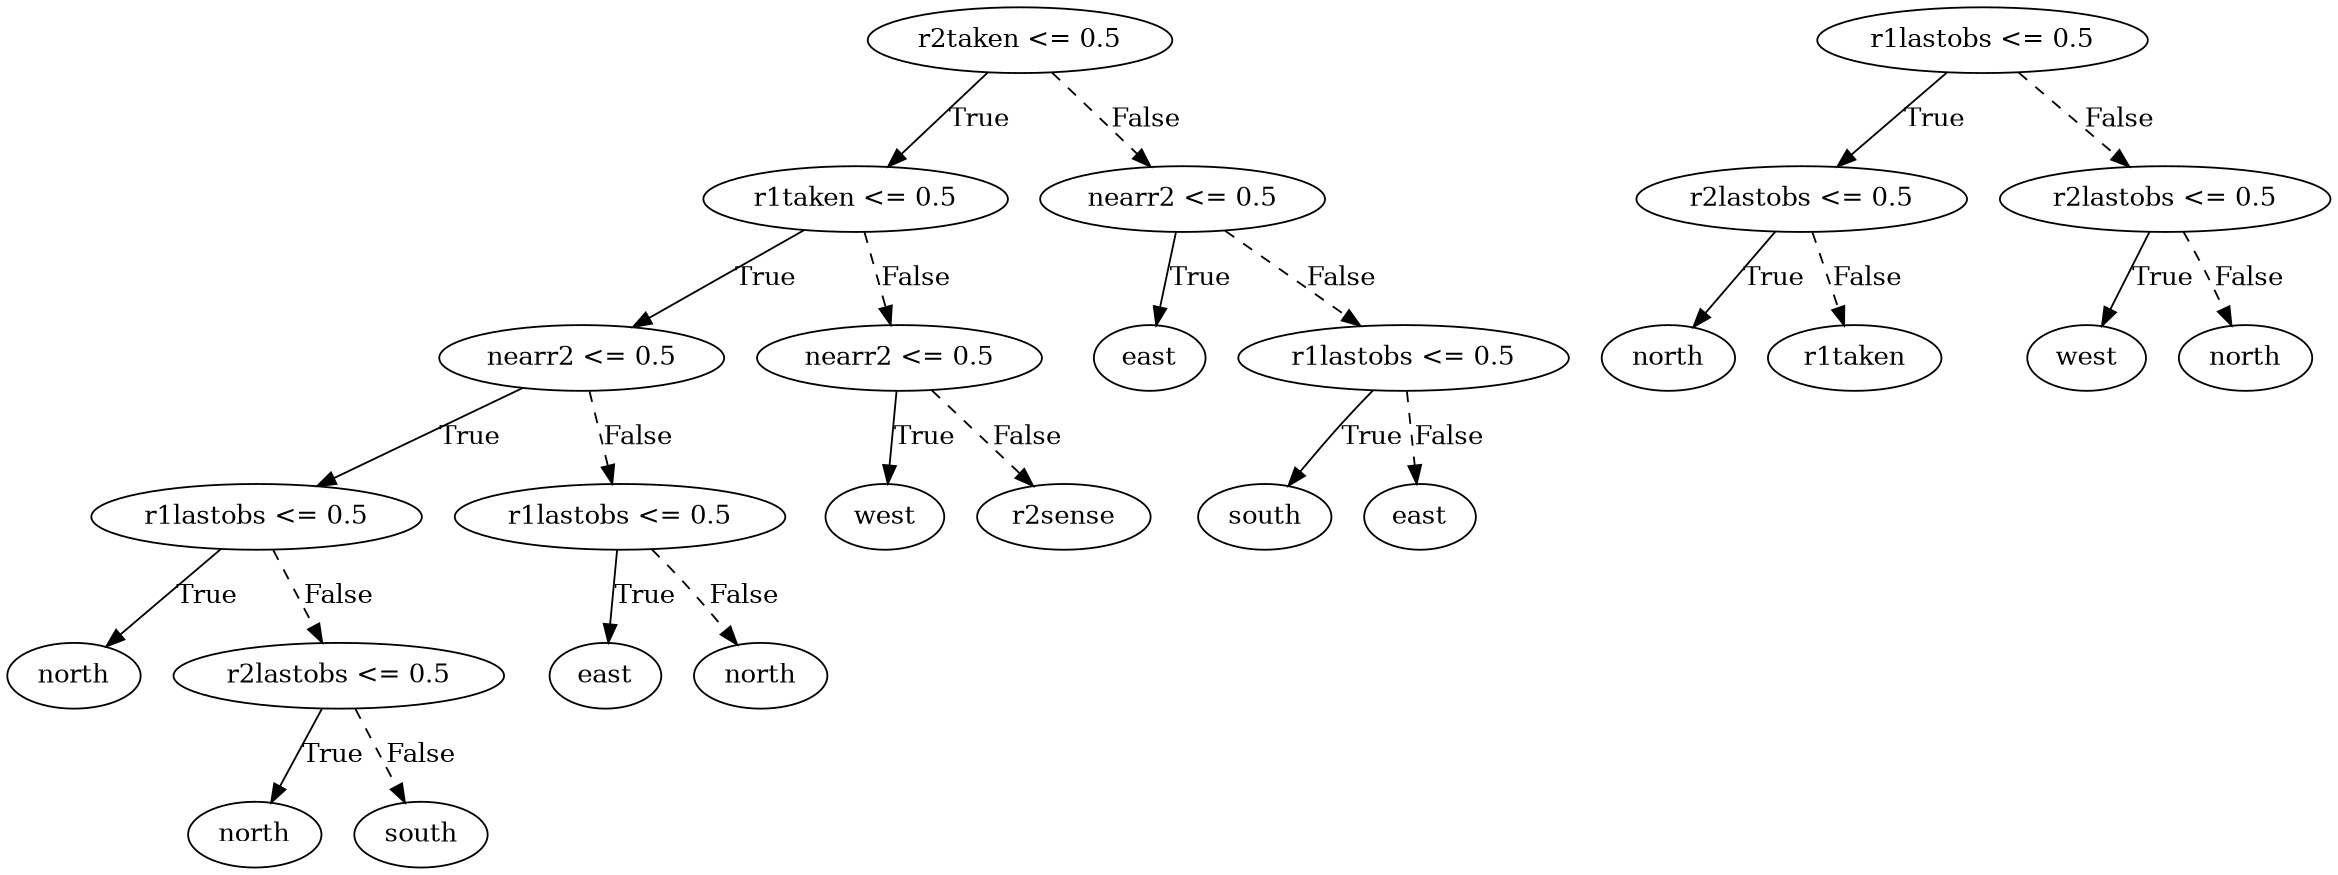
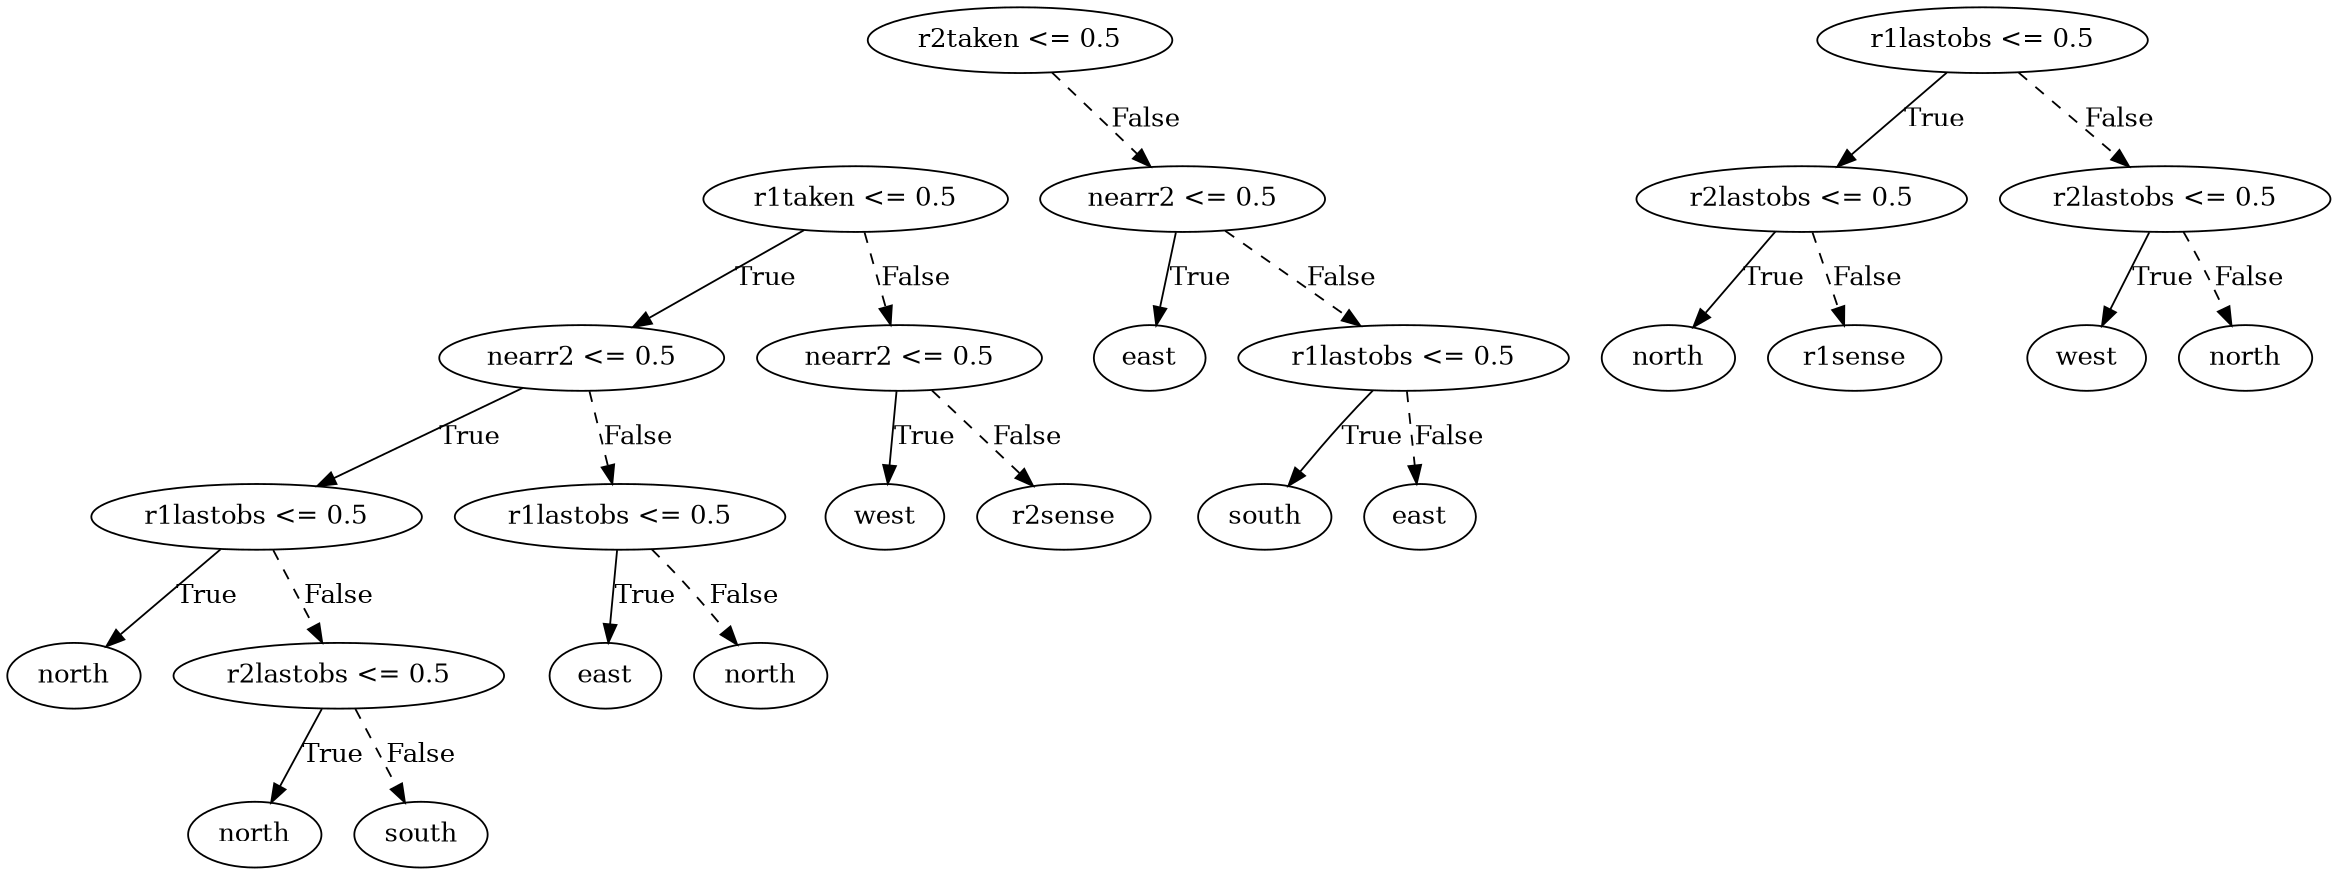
edge "r2taken <= 0.5" -> "r1taken <= 0.5": removed, label "True"
node "r1taken": label "r1taken" -> "r1sense"
